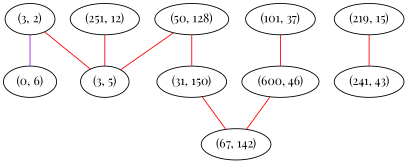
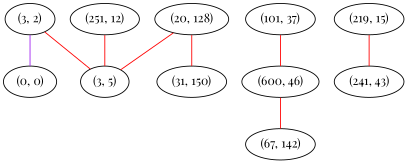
node "(50, 128)": label "(50, 128)" -> "(20, 128)"
node "(0, 6)": label "(0, 6)" -> "(0, 0)"
edge "(31, 150)" -- "(67, 142)": removed
